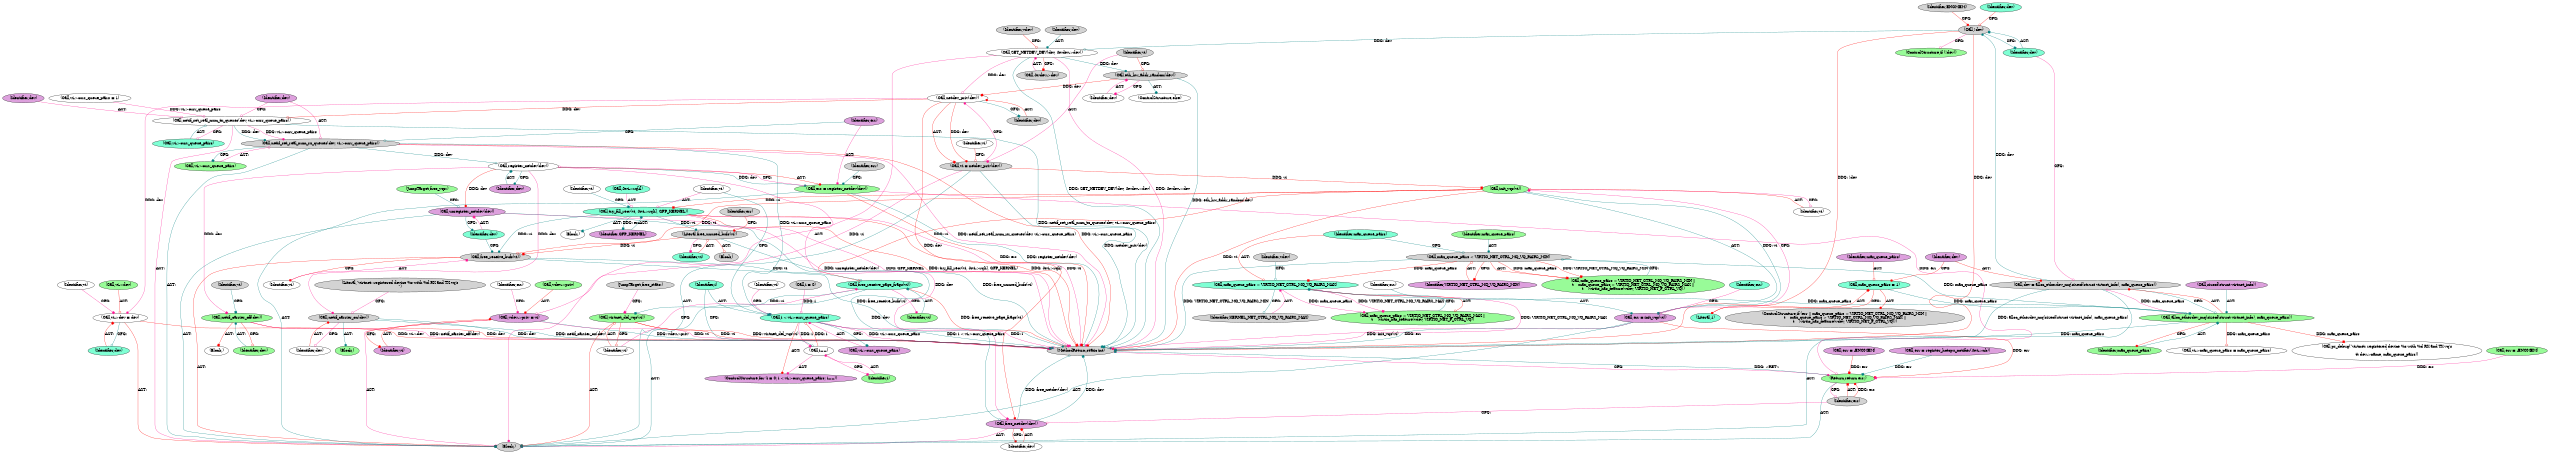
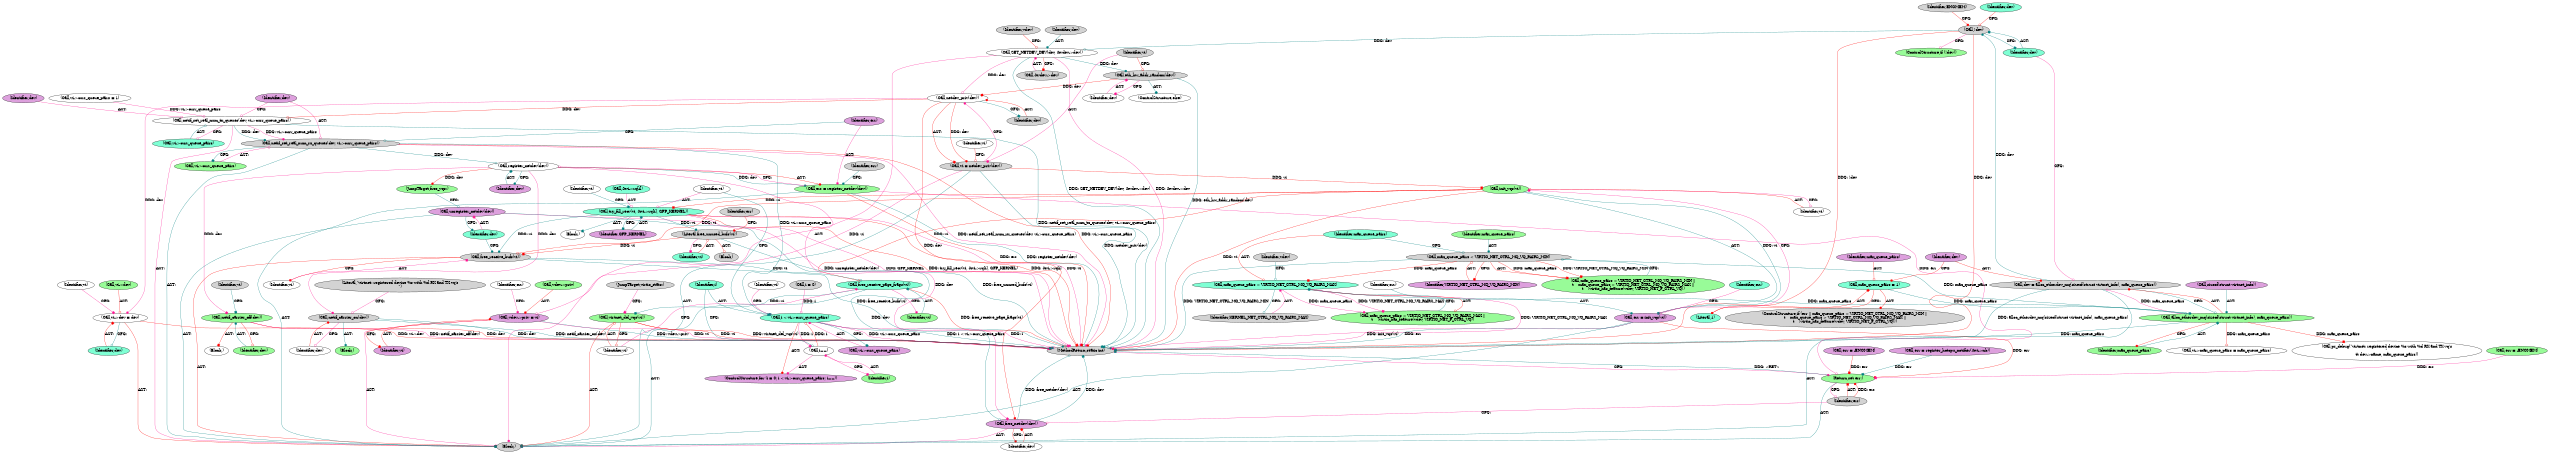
edge "(Call,register_netdev(dev))" -> "(Call,unregister_netdev(dev))": now "(Call,register_netdev(dev))" -> "(JumpTarget,free_vqs:)"
edge "(Call,try_fill_recv(vi, &vi->rq[i], GFP_KERNEL))" -> "(Identifier,GFP_KERNEL)": label "DDG: err" -> "CFG: "
node "(JumpTarget,free_stats:)": label "(JumpTarget,free_stats:)" -> "(JumpTarget,virtio_stats:)"
node "(Return,return err;)": label "(Return,return err;)" -> "(Return,set err;)"
